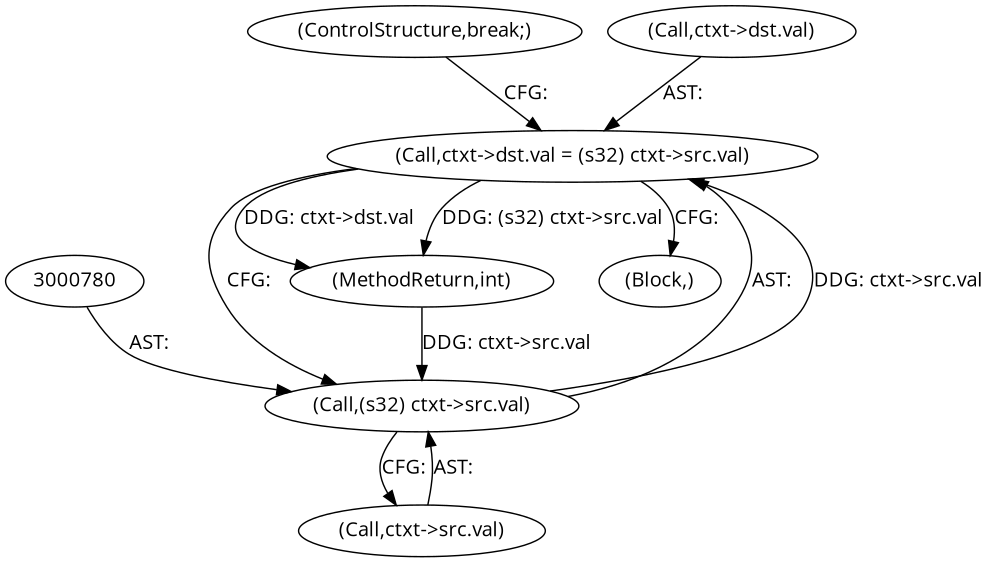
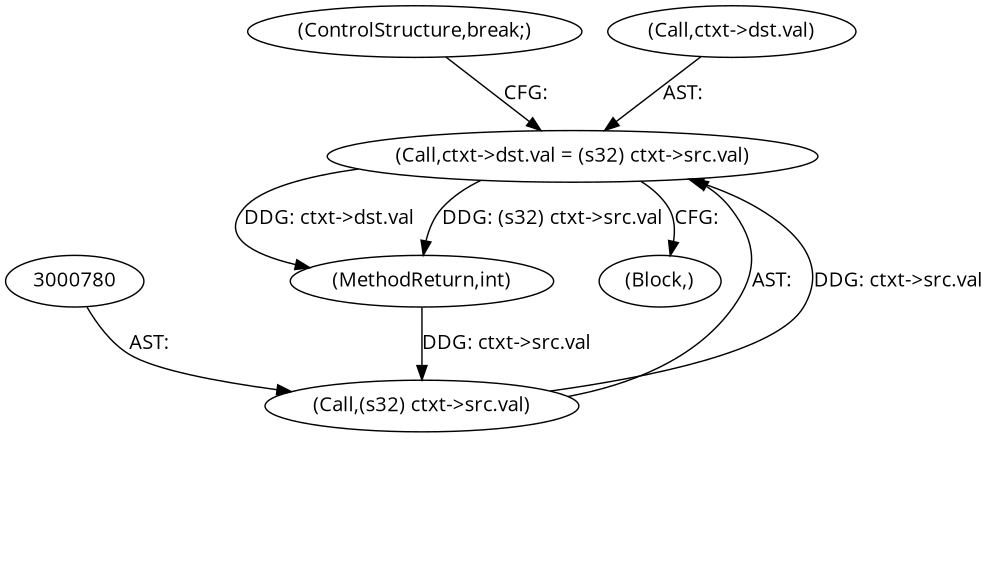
edge "(Call,ctxt->dst.val = (s32) ctxt->src.val)" -> "(Call,(s32) ctxt->src.val)": removed, label "CFG:"
node "(Call,ctxt->src.val)": removed
